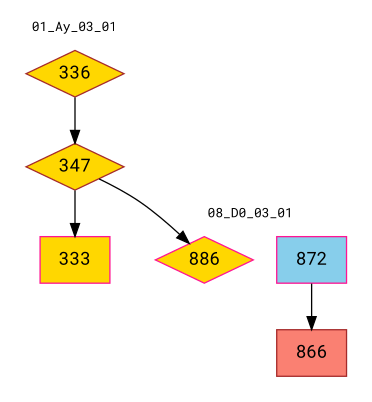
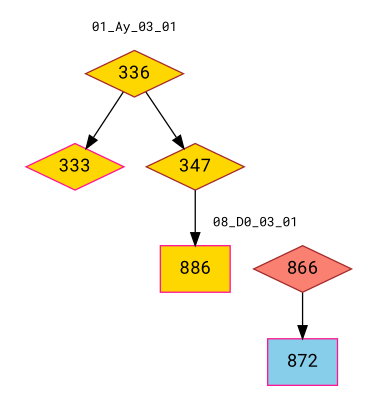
edge "347" -> "333": now "336" -> "333"
node "333": shape box -> diamond
node "886": shape diamond -> box
edge "872" -> "866": reversed
node "866": shape box -> diamond
